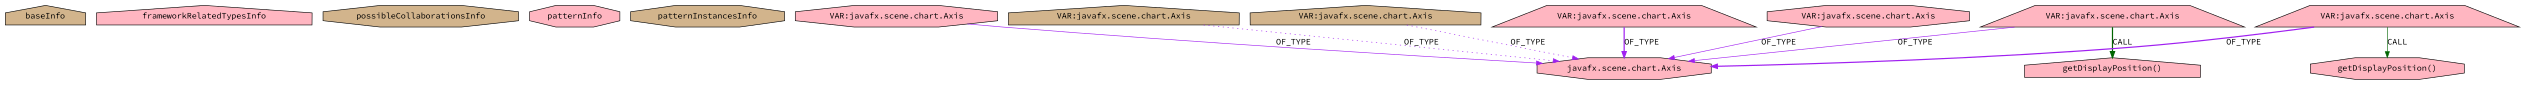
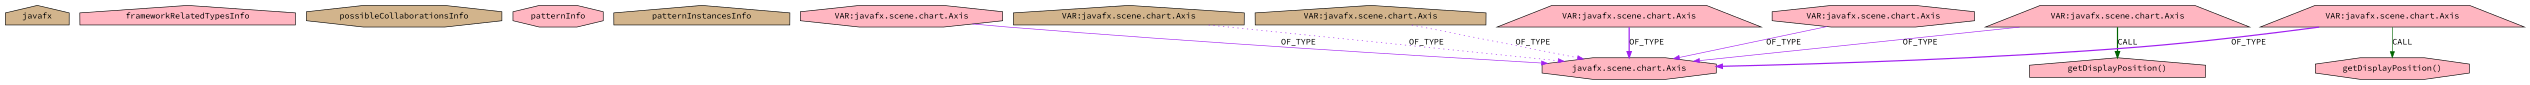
node "baseInfo": label "baseInfo" -> "javafx"
node "patternInstancesInfo": shape octagon -> house
